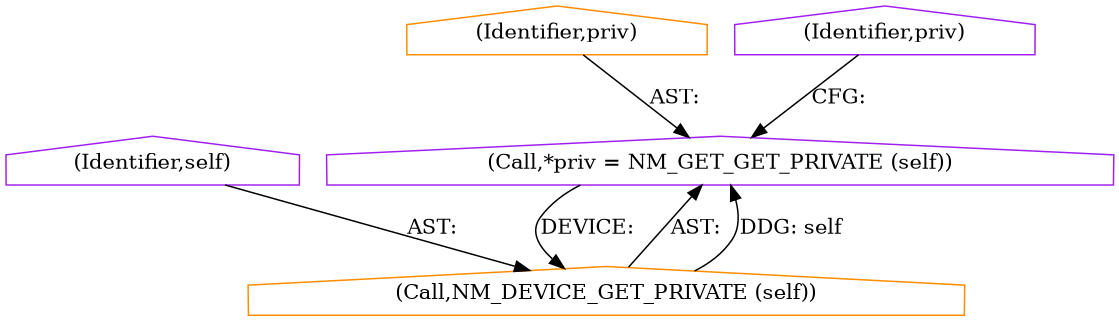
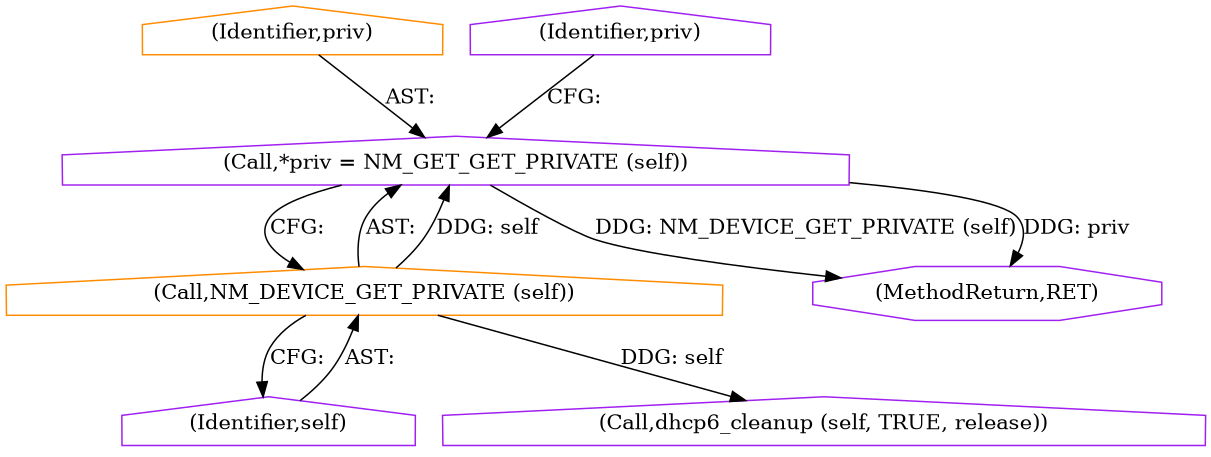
edge "(Call,*priv = NM_GET_GET_PRIVATE (self))" -> "(Call,NM_DEVICE_GET_PRIVATE (self))": label "DEVICE: " -> "CFG: "
node "(MethodReturn,RET)": added
edge "(Call,NM_DEVICE_GET_PRIVATE (self))" -> "(Identifier,self)": added, label "CFG:"
node "(Call,dhcp6_cleanup (self, TRUE, release))": added
